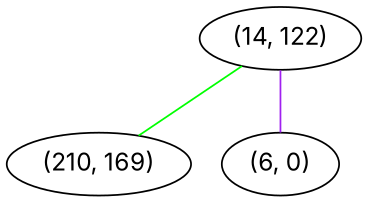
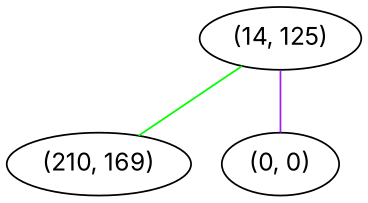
node "(14, 122)": label "(14, 122)" -> "(14, 125)"
node "(6, 0)": label "(6, 0)" -> "(0, 0)"
